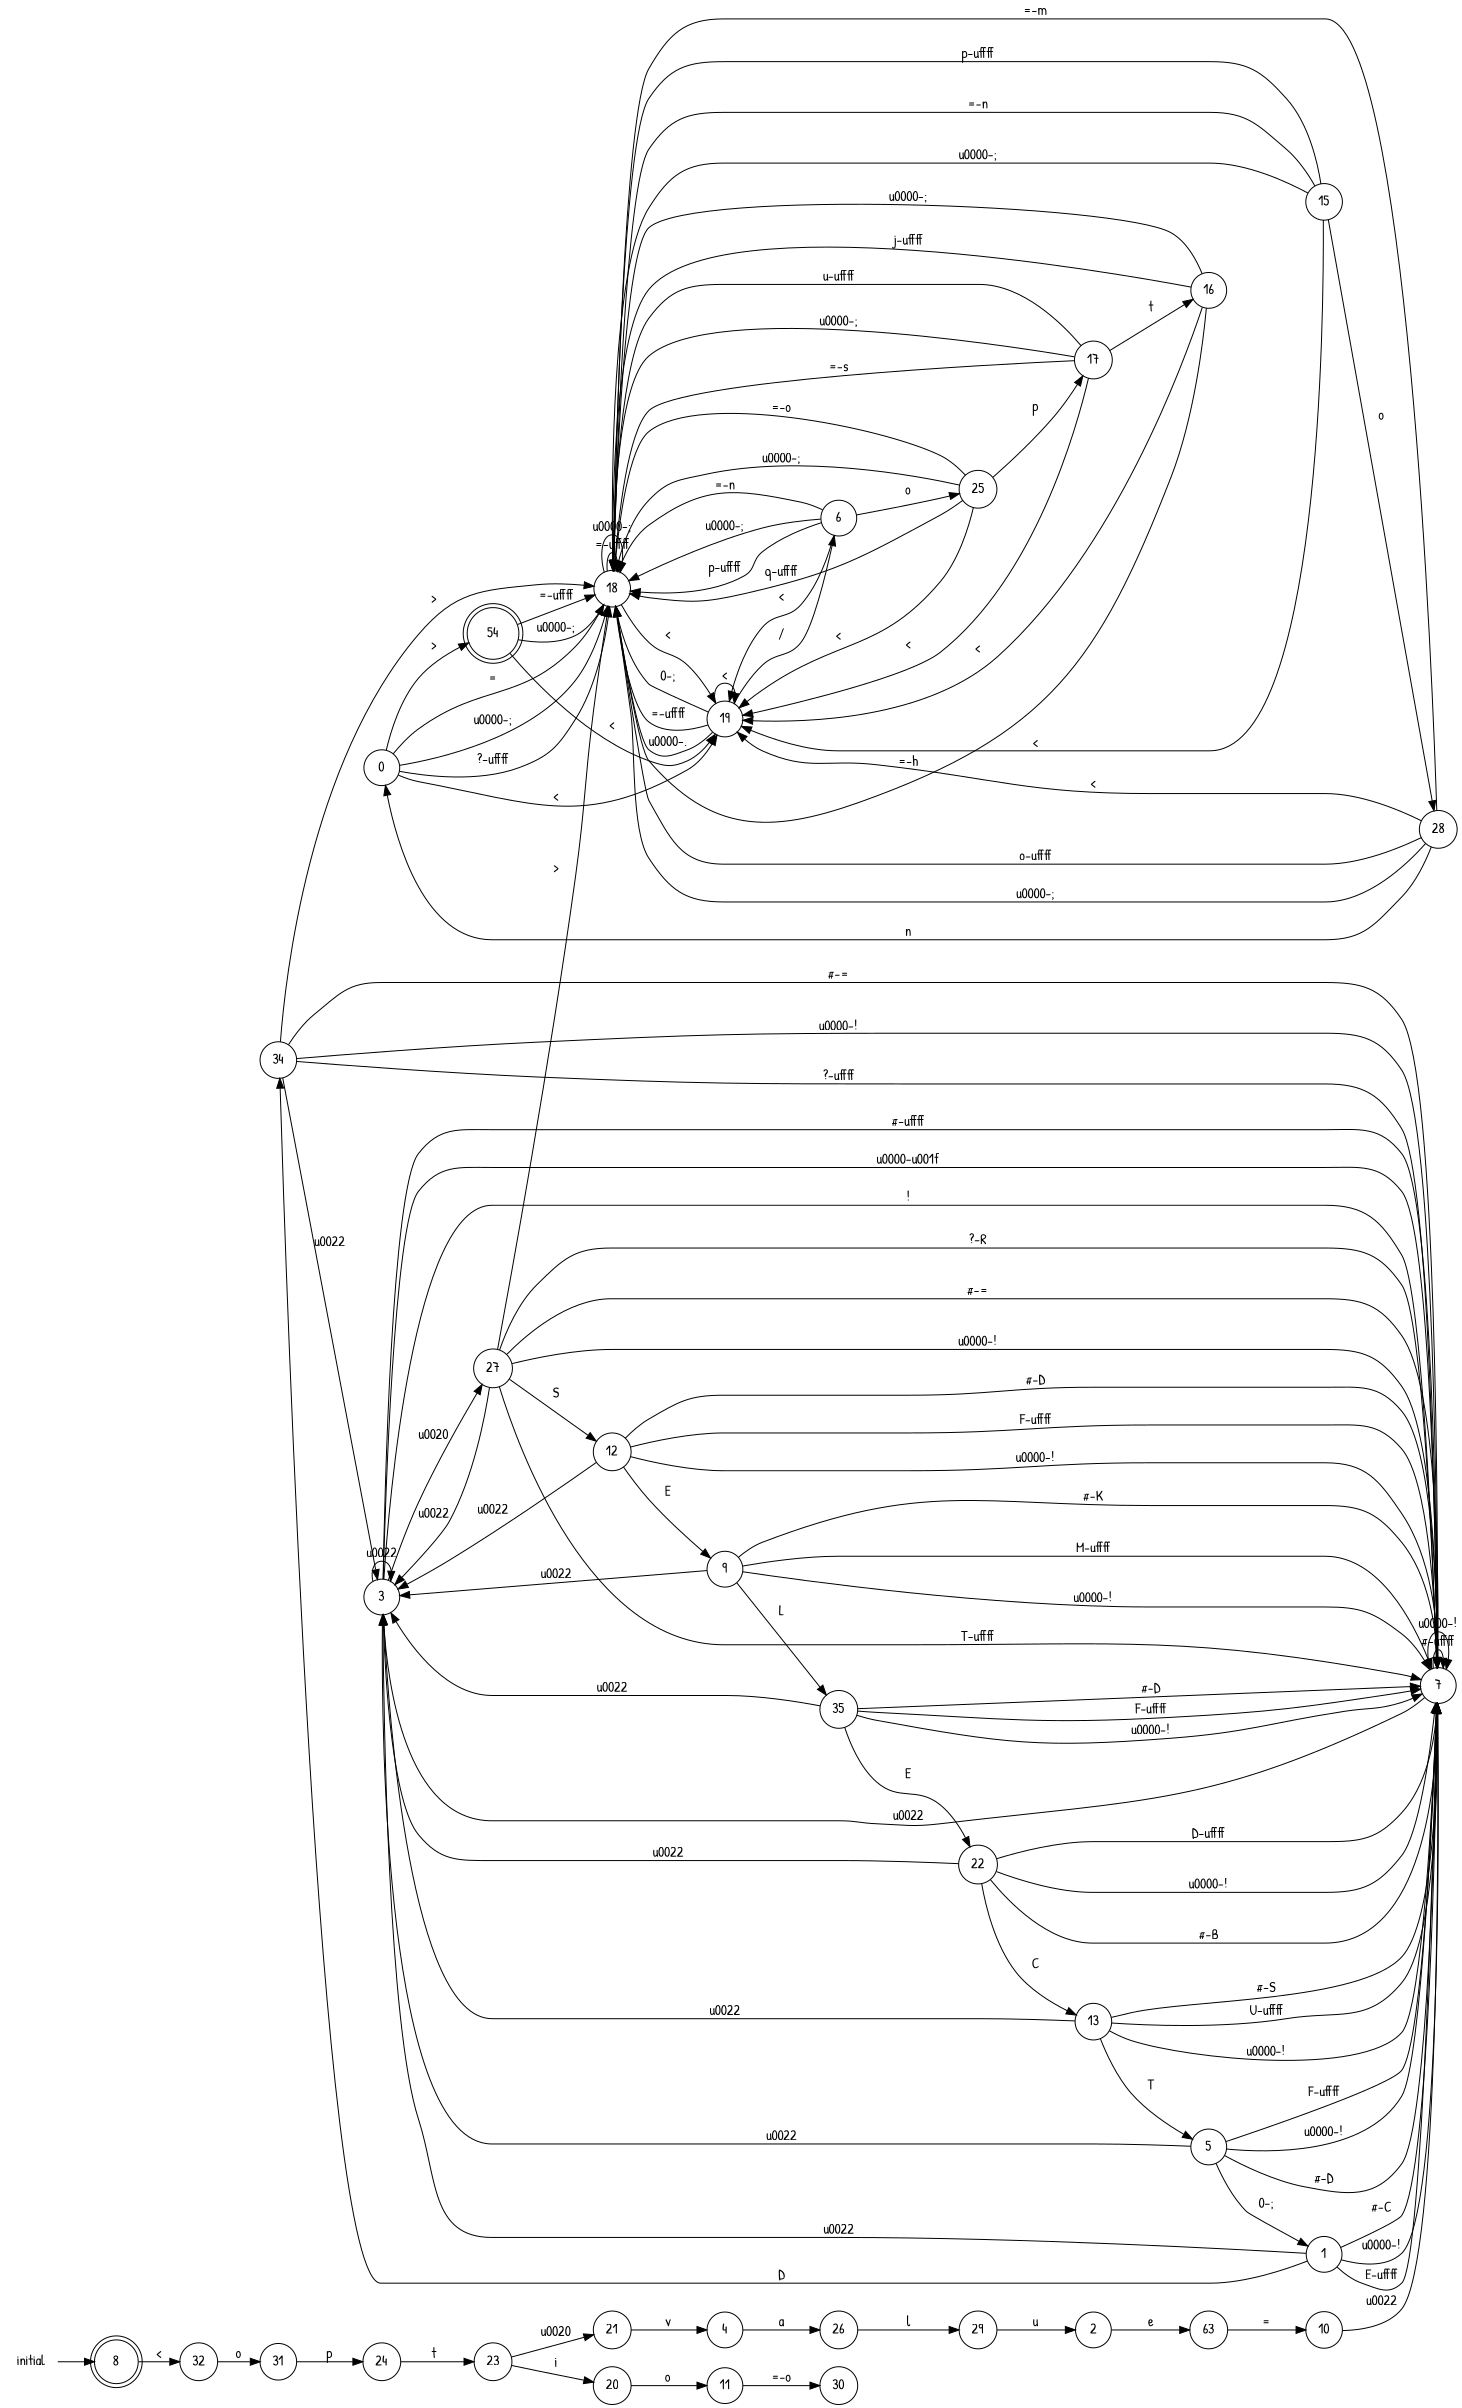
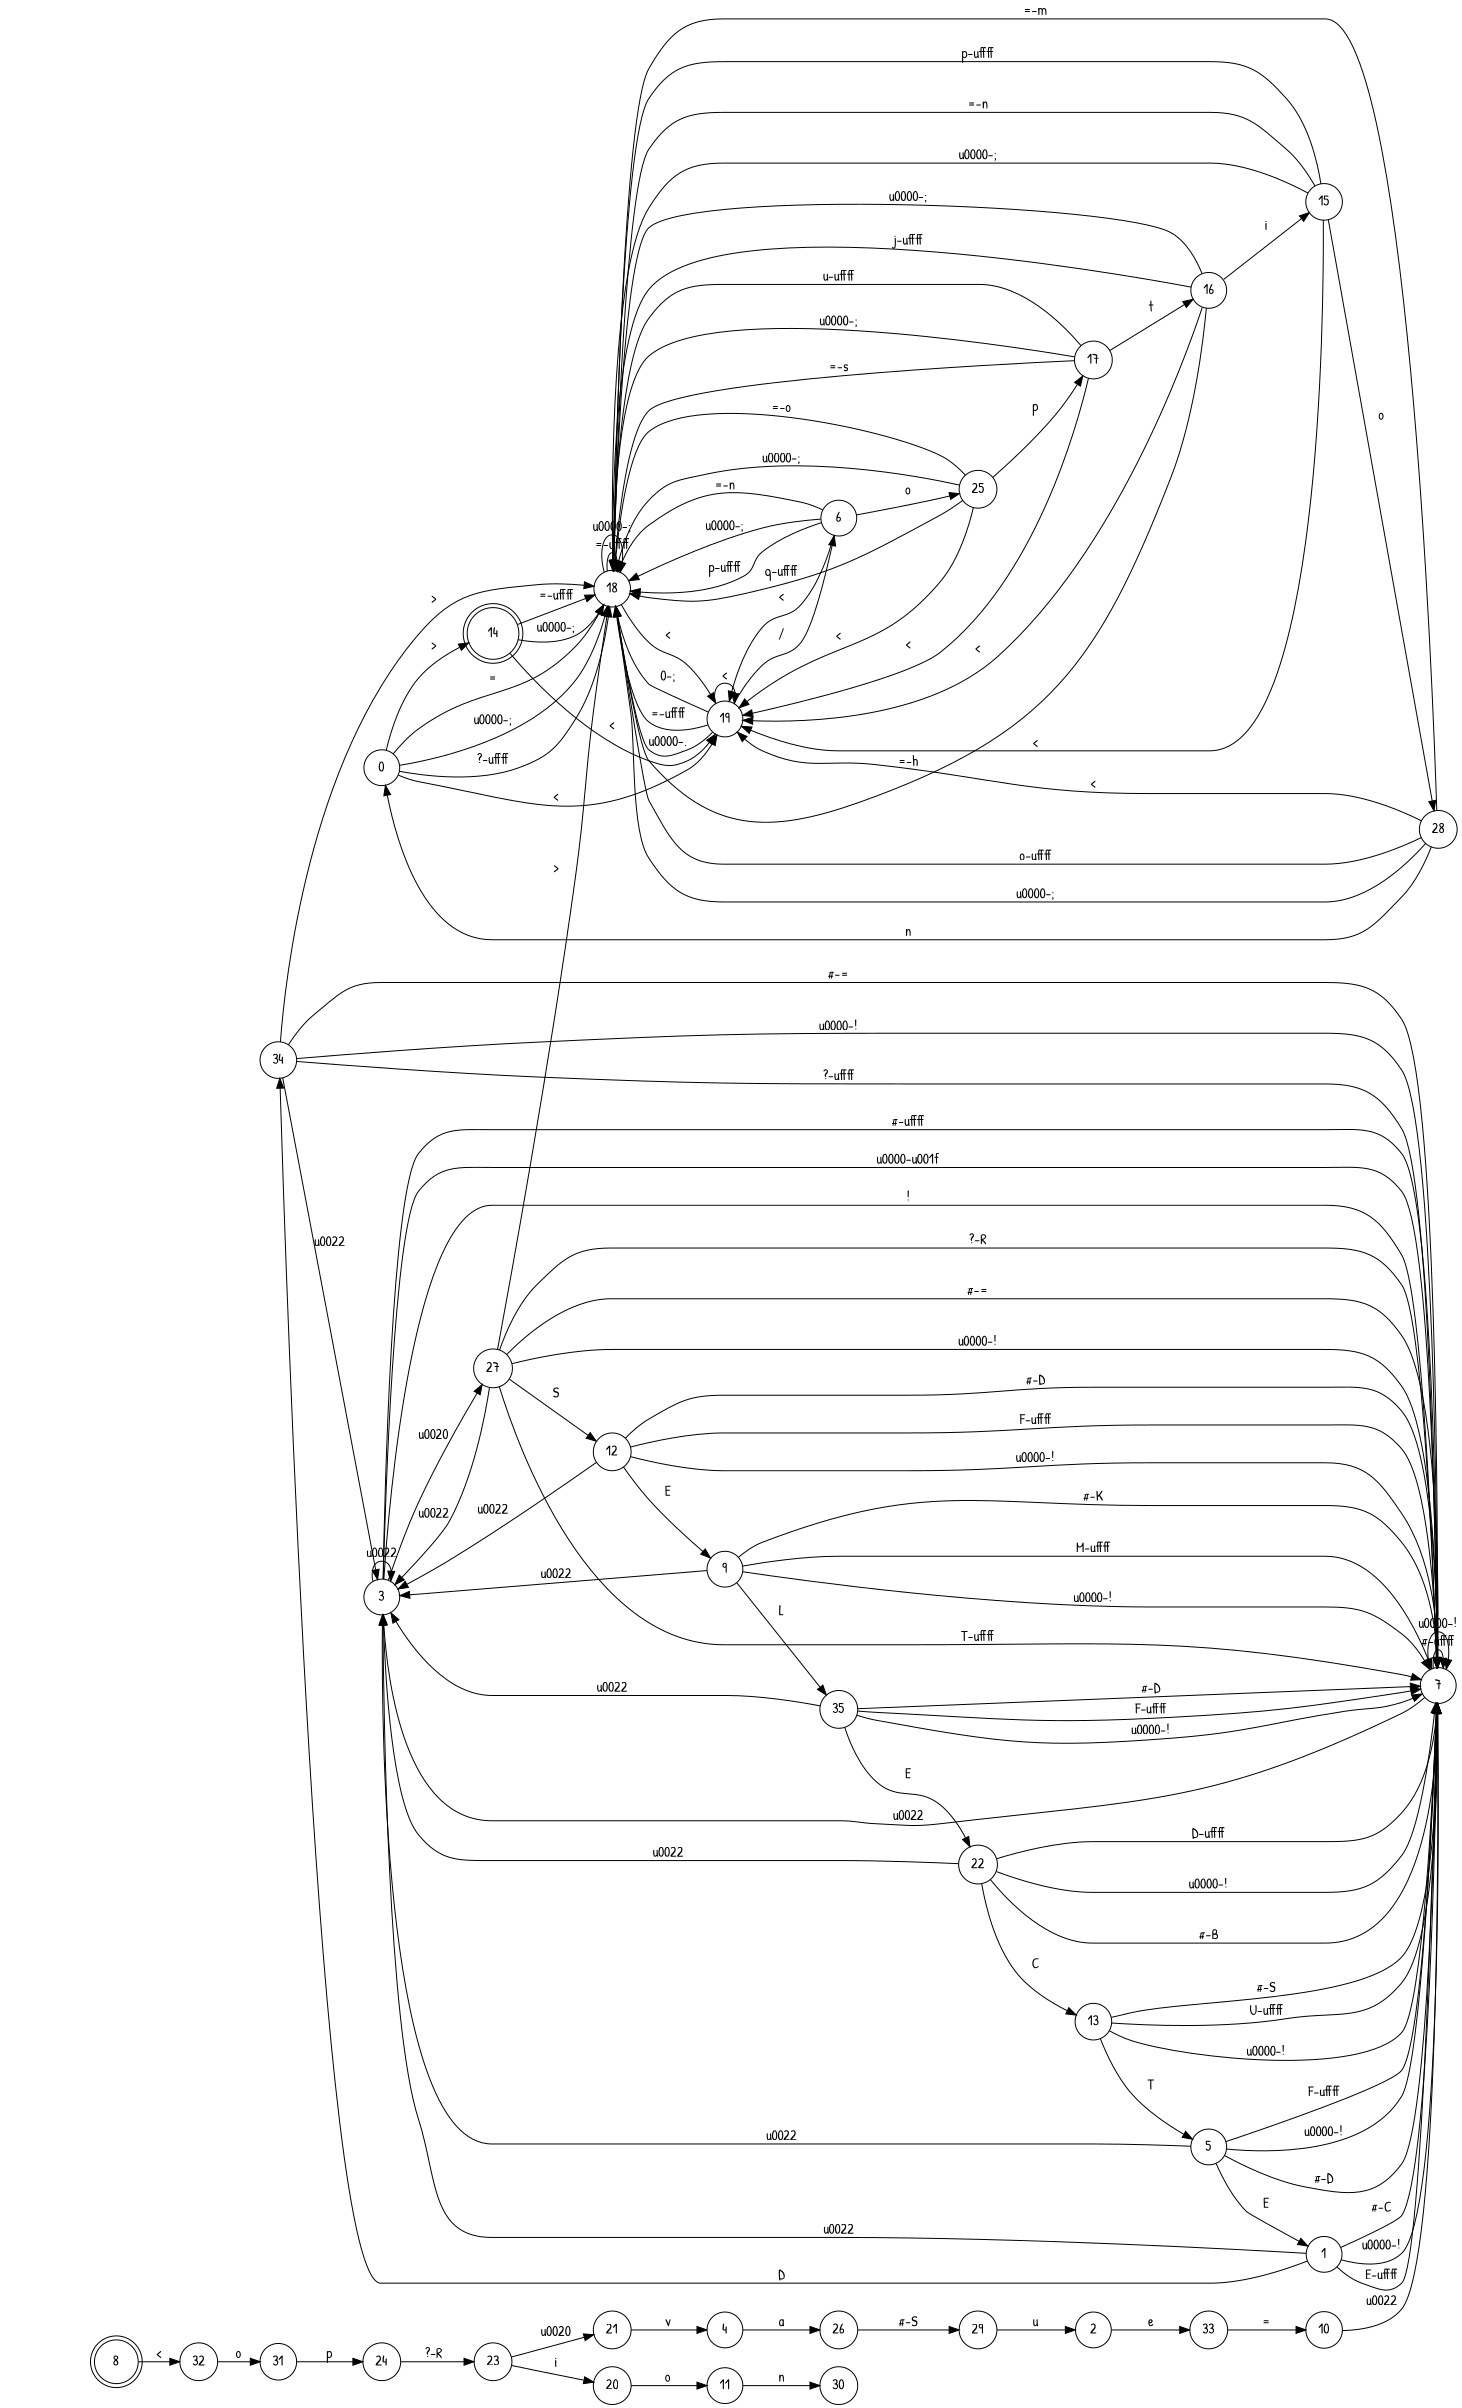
edge "16" -> "15": added, label "i"
node "54": label "54" -> "14"
edge "13" -> "3": removed, label "u0022"
edge "5" -> "1": label "0-;" -> "E"
edge "26" -> "29": label "l" -> "#-S"
node "63": label "63" -> "33"
edge "24" -> "23": label "t" -> "?-R"
node "initial": removed
edge "11" -> "30": label "=-o" -> "n"
